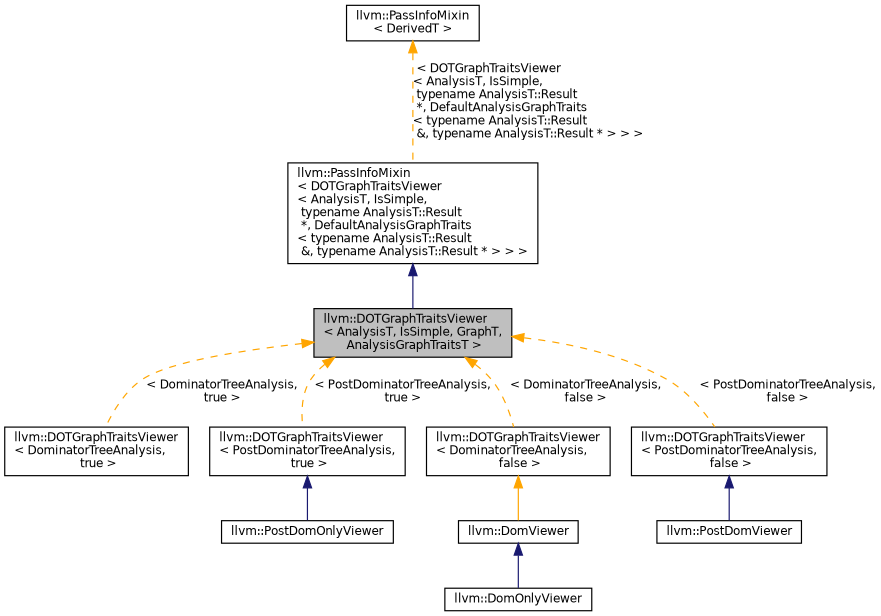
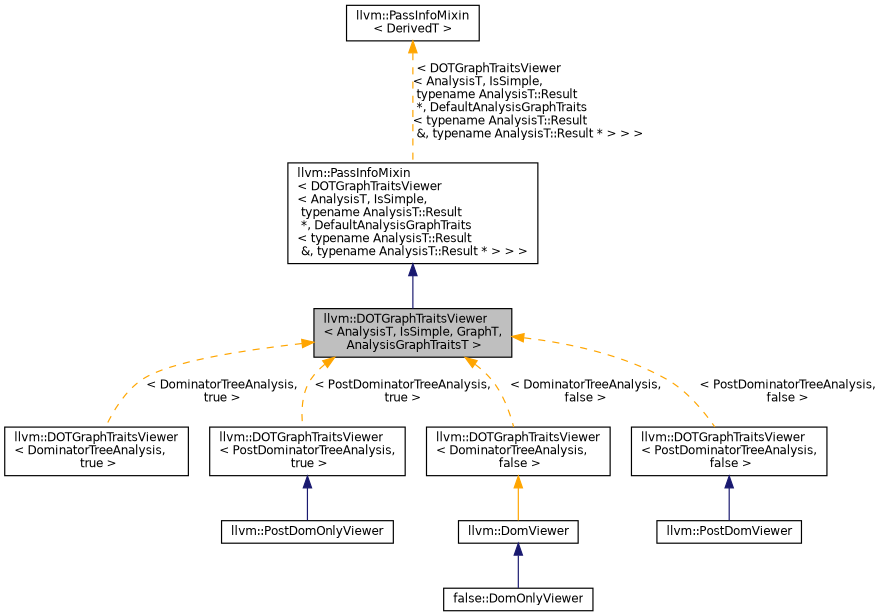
node "llvm::DomOnlyViewer": label "llvm::DomOnlyViewer" -> "false::DomOnlyViewer"
